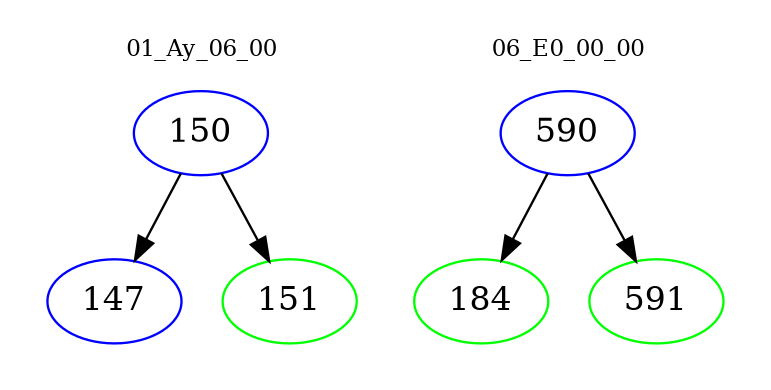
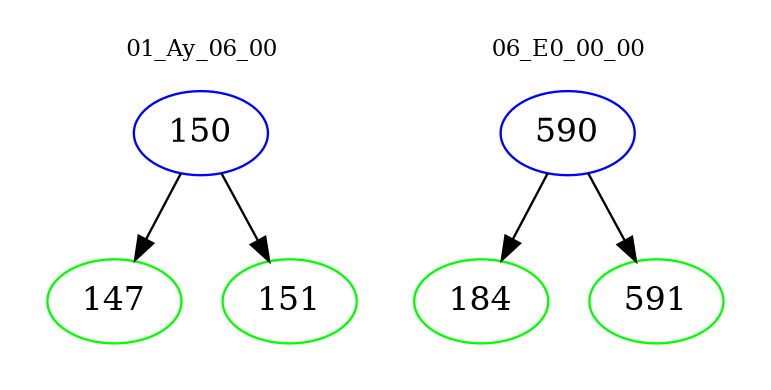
node "147": color blue -> green
